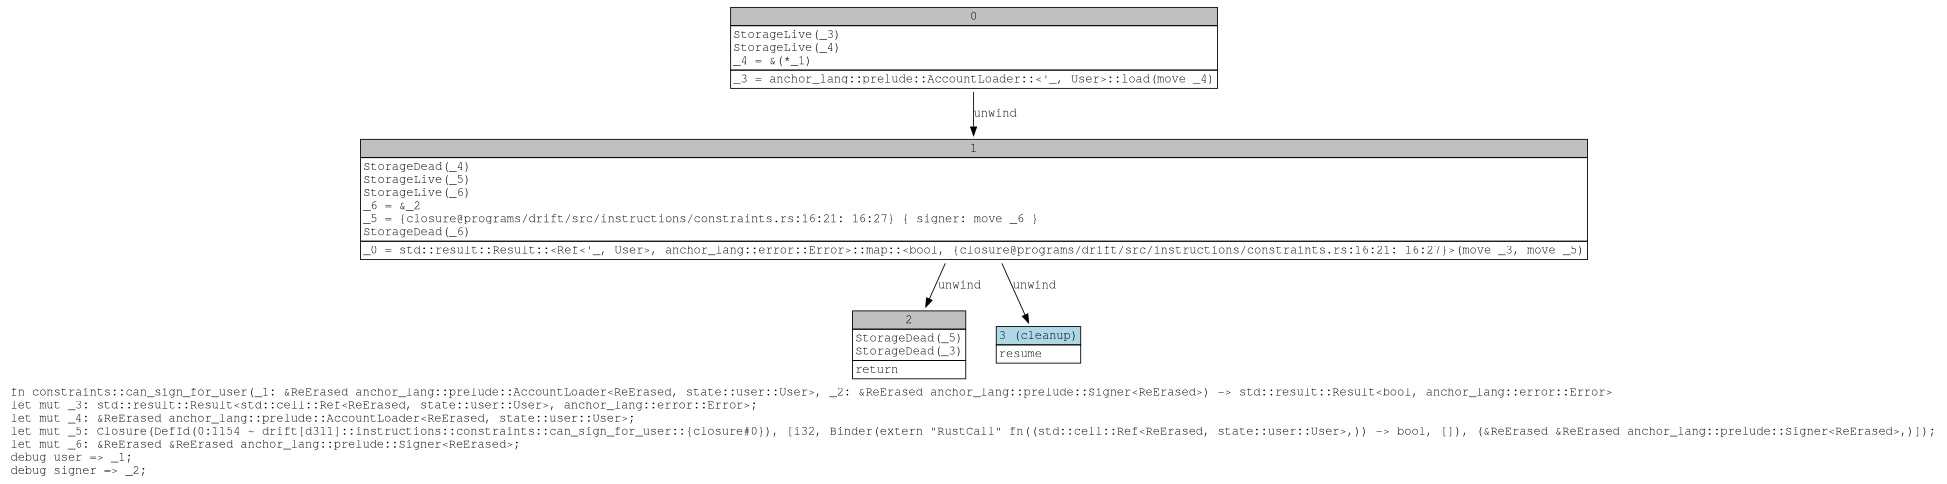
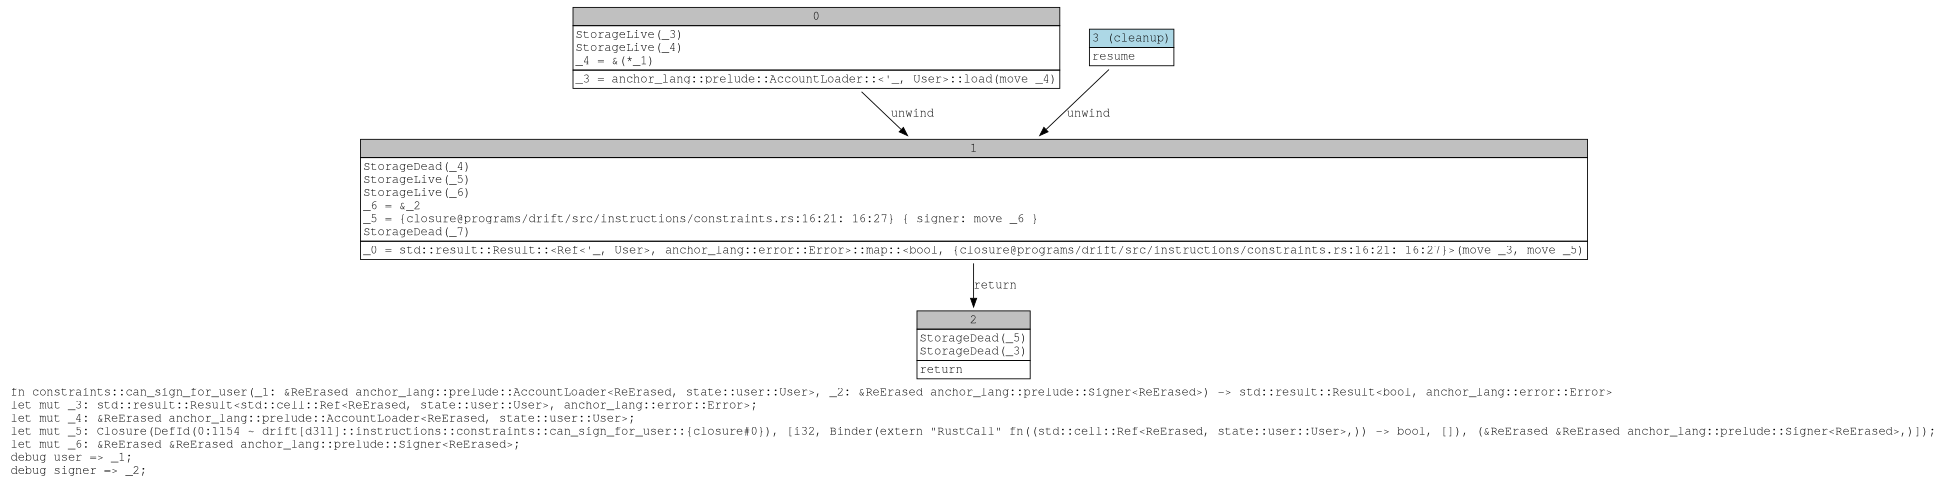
node "1": text "StorageDead(_6)" -> "StorageDead(_7)"
edge "1" -> "2": label "unwind" -> "return"
edge "1" -> "3 (cleanup)": reversed
